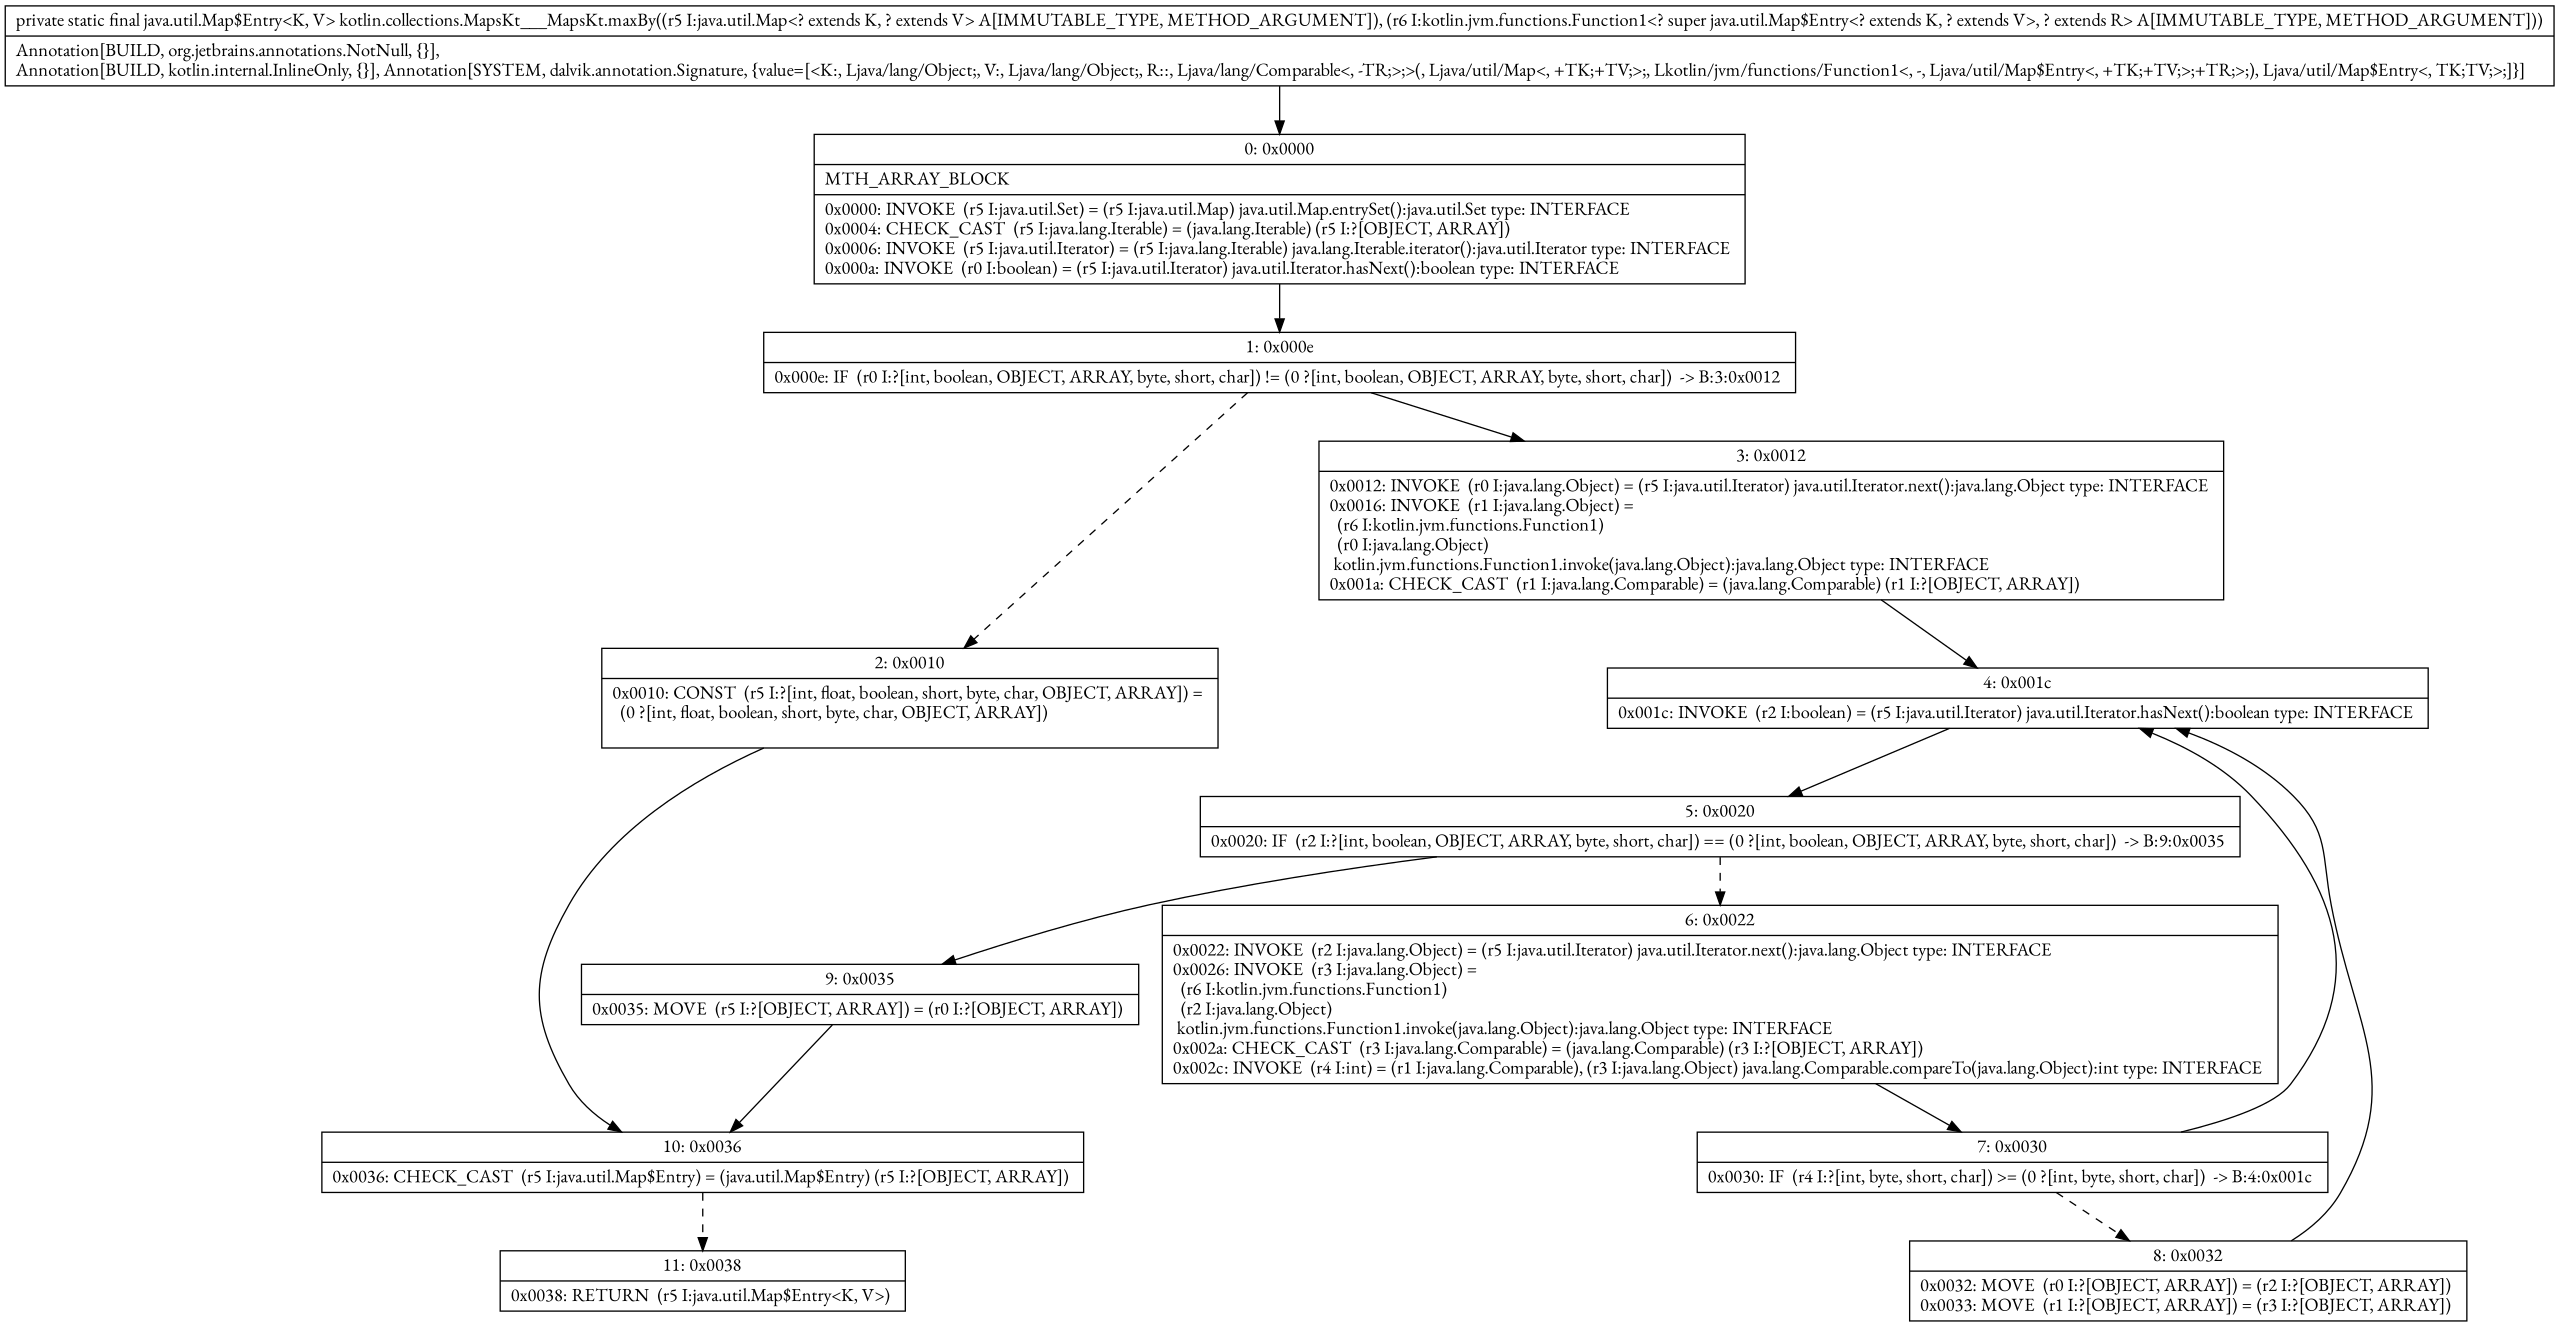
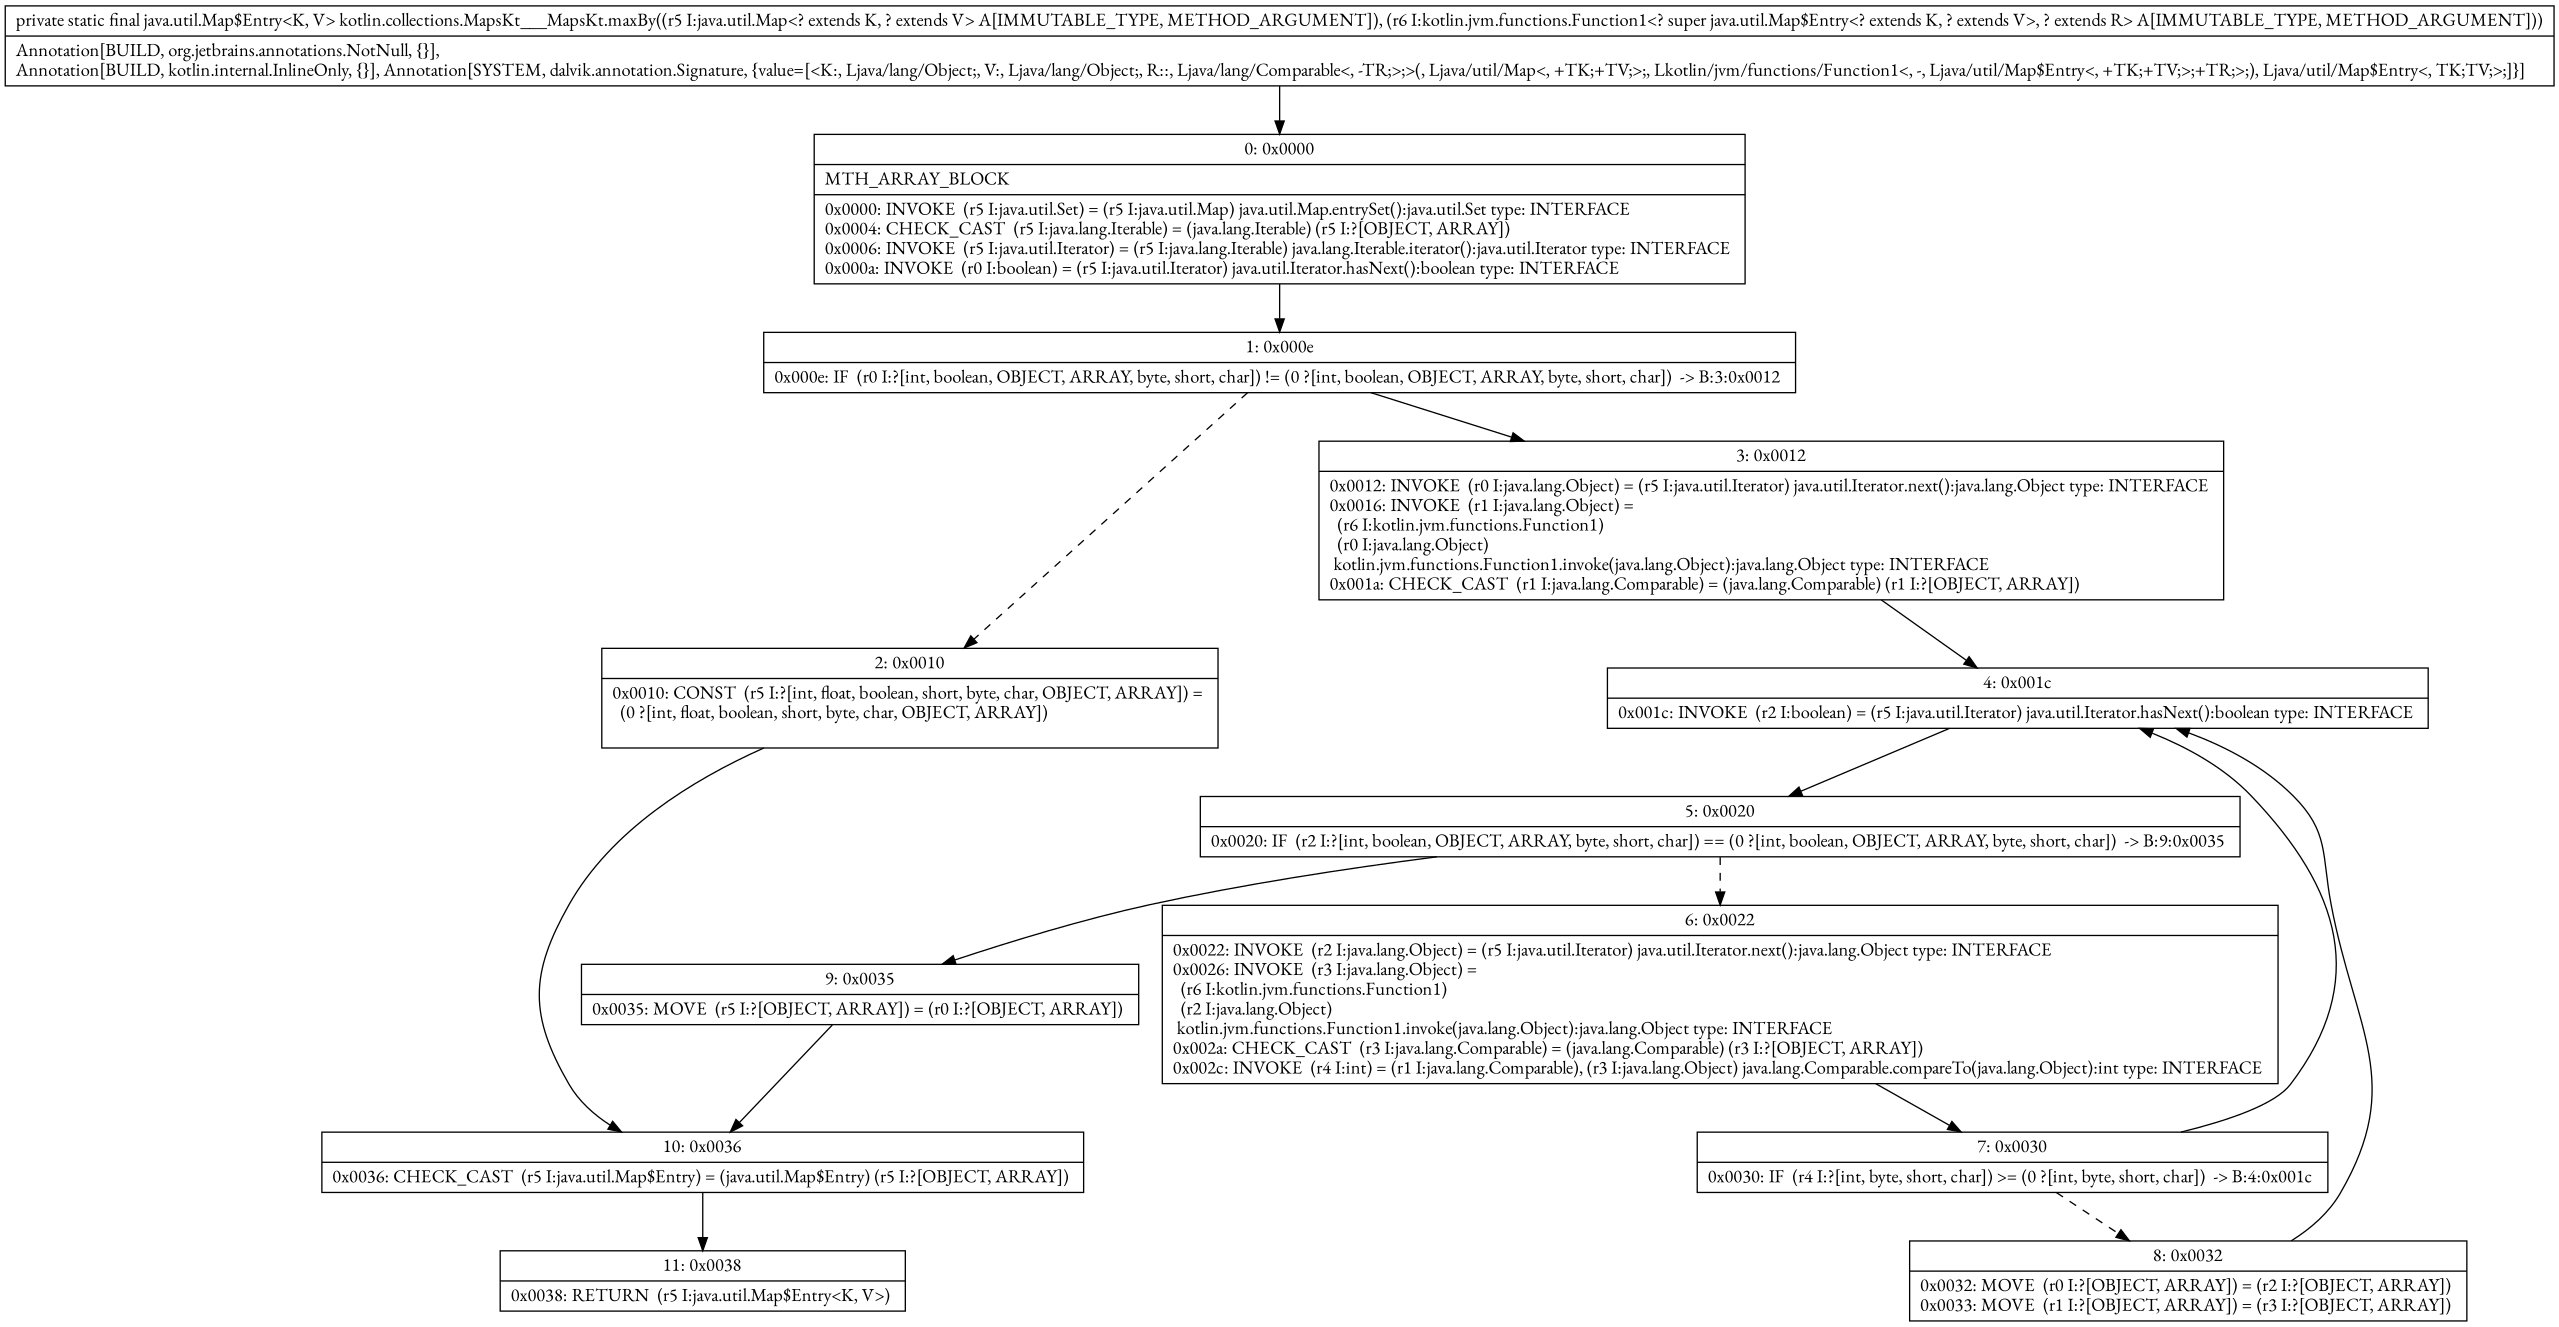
edge "10: 0x0036" -> "11: 0x0038": style dashed -> solid
